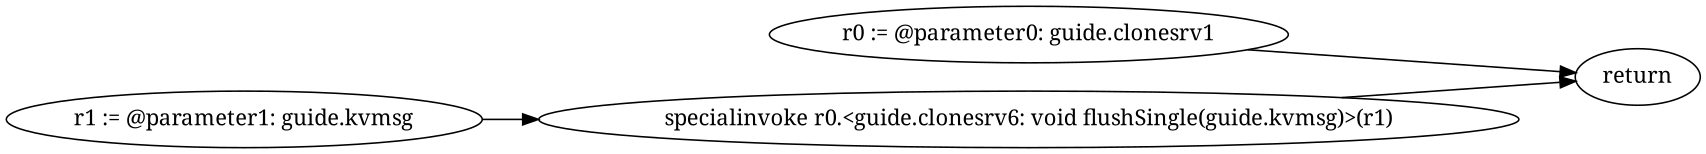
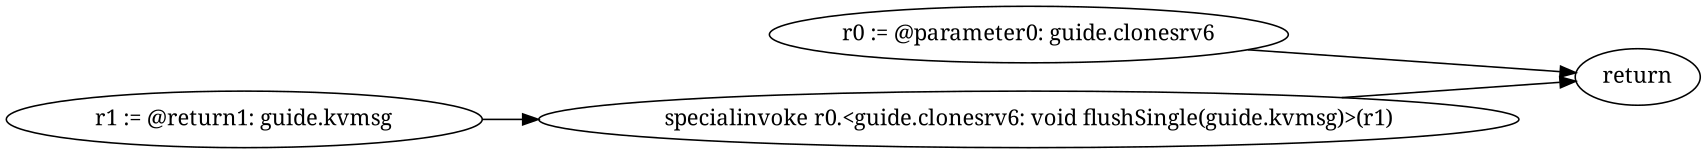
node "r0 := @parameter0: guide.clonesrv1": label "r0 := @parameter0: guide.clonesrv1" -> "r0 := @parameter0: guide.clonesrv6"
node "r1 := @parameter1: guide.kvmsg": label "r1 := @parameter1: guide.kvmsg" -> "r1 := @return1: guide.kvmsg"
